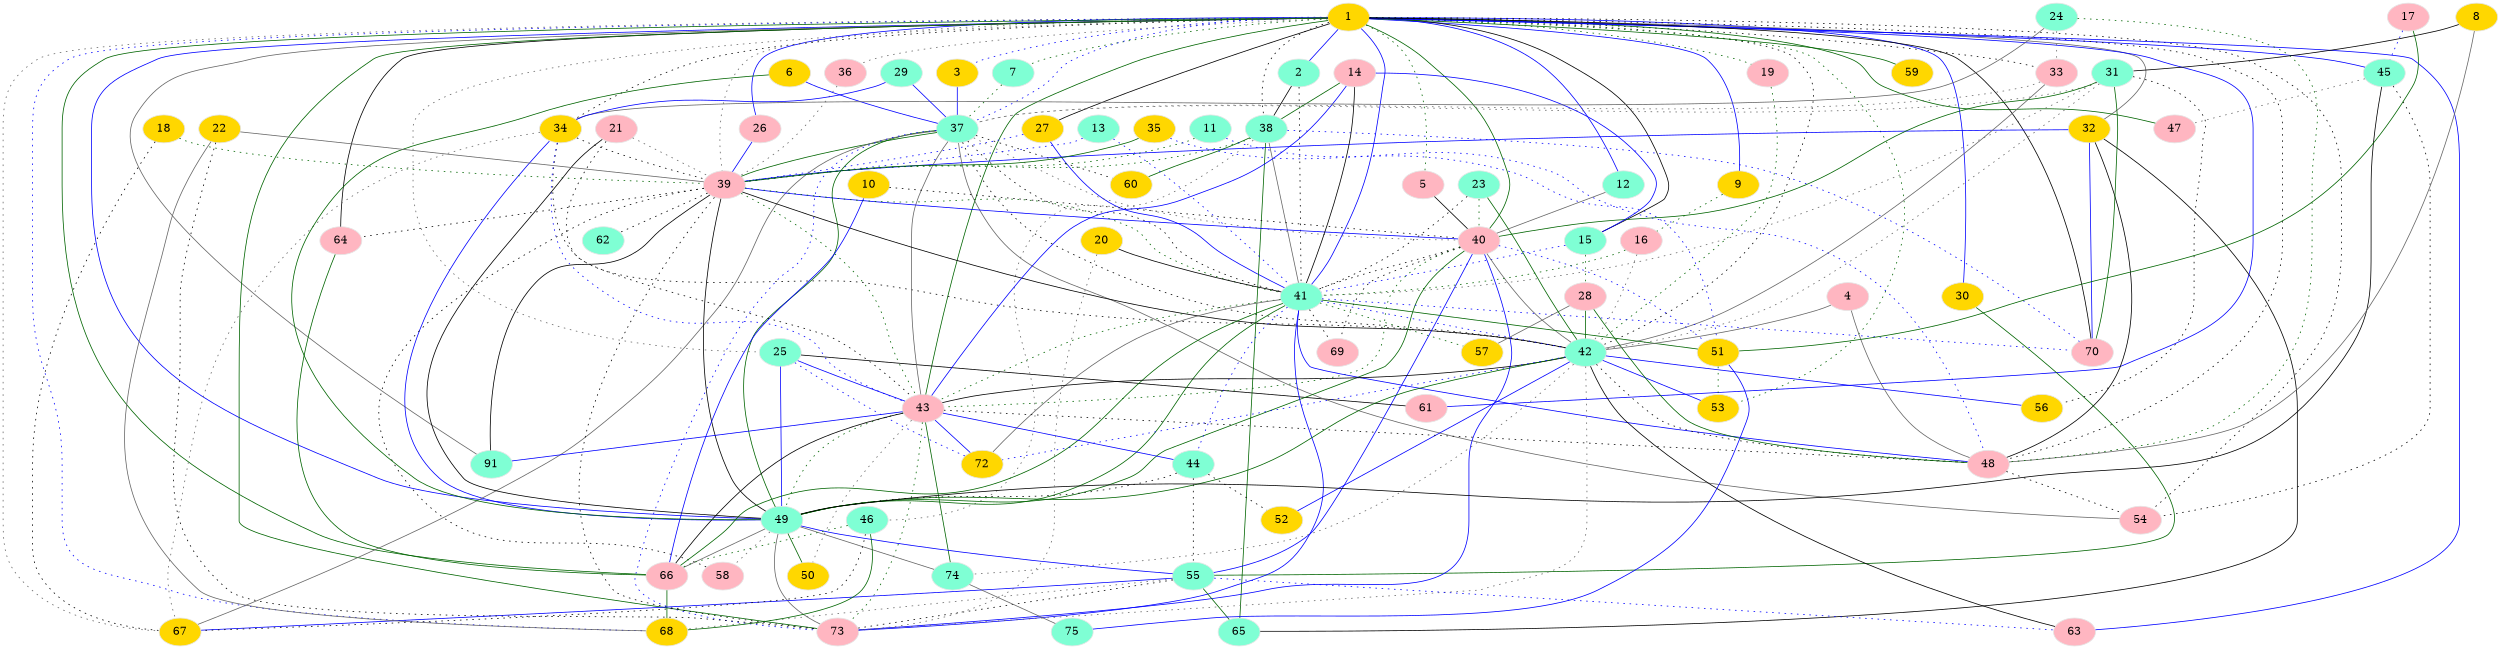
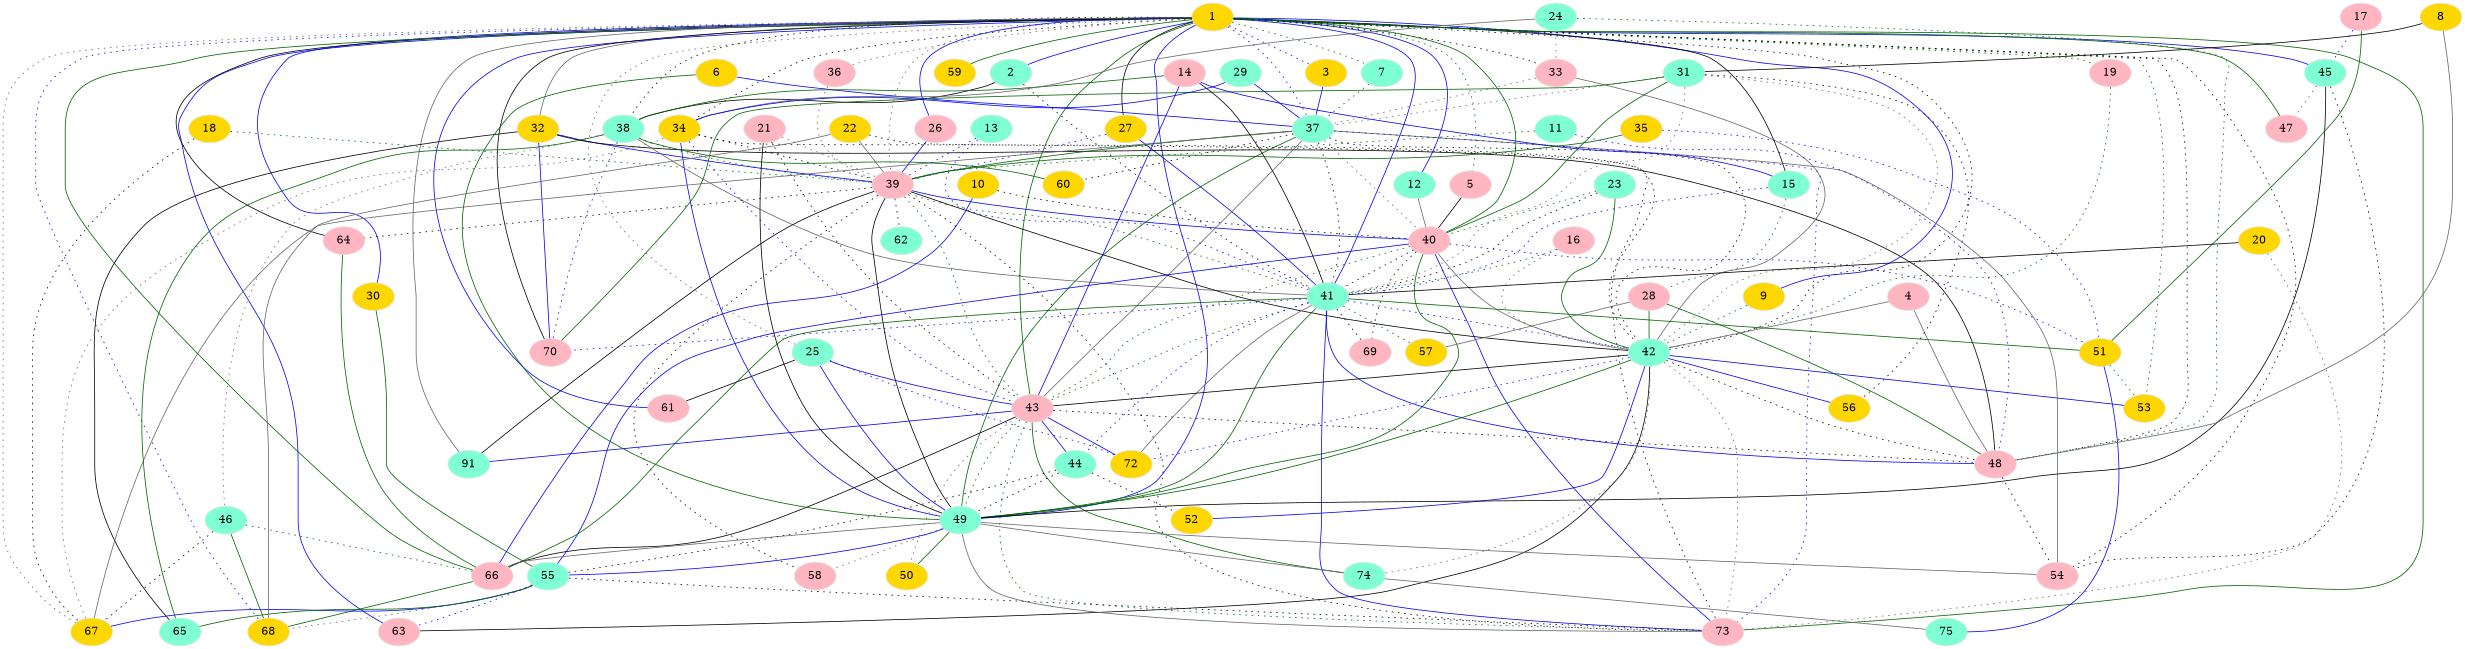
edge "9" -- "16": now "9" -- "42"
edge "49" -- "54": added
